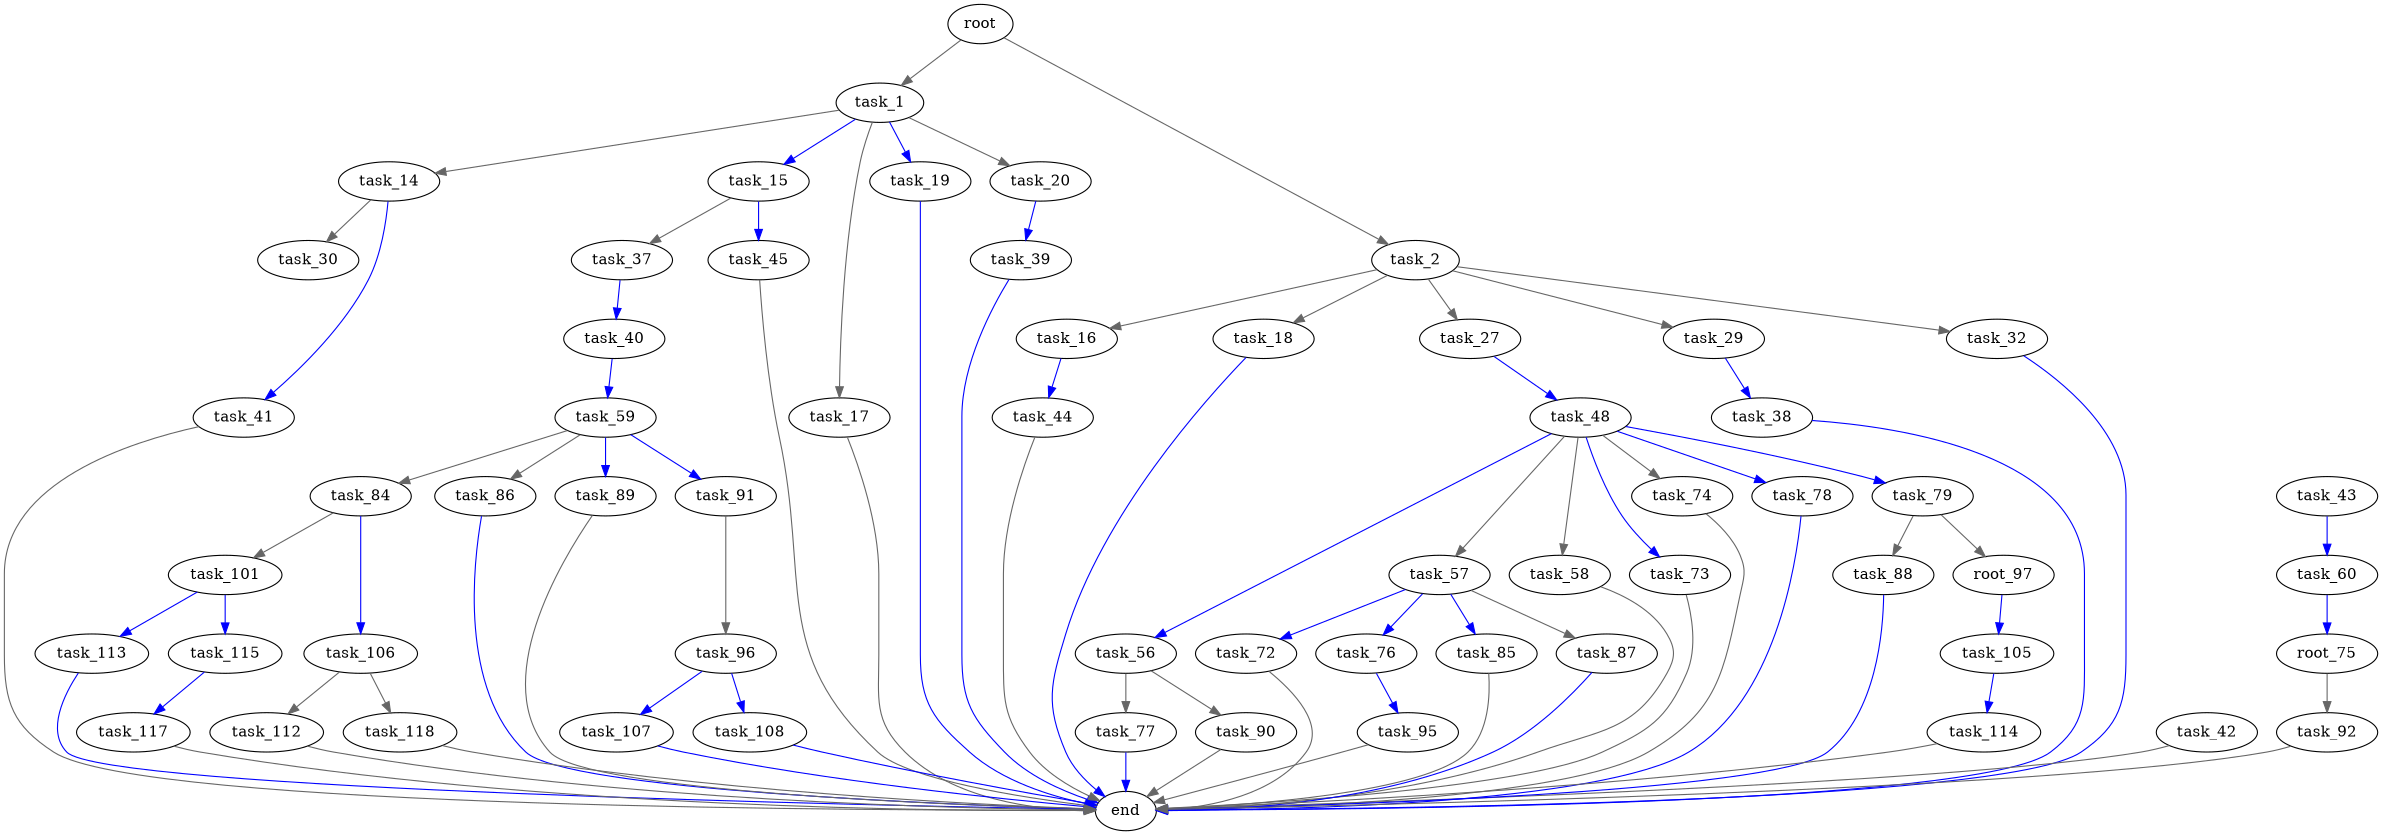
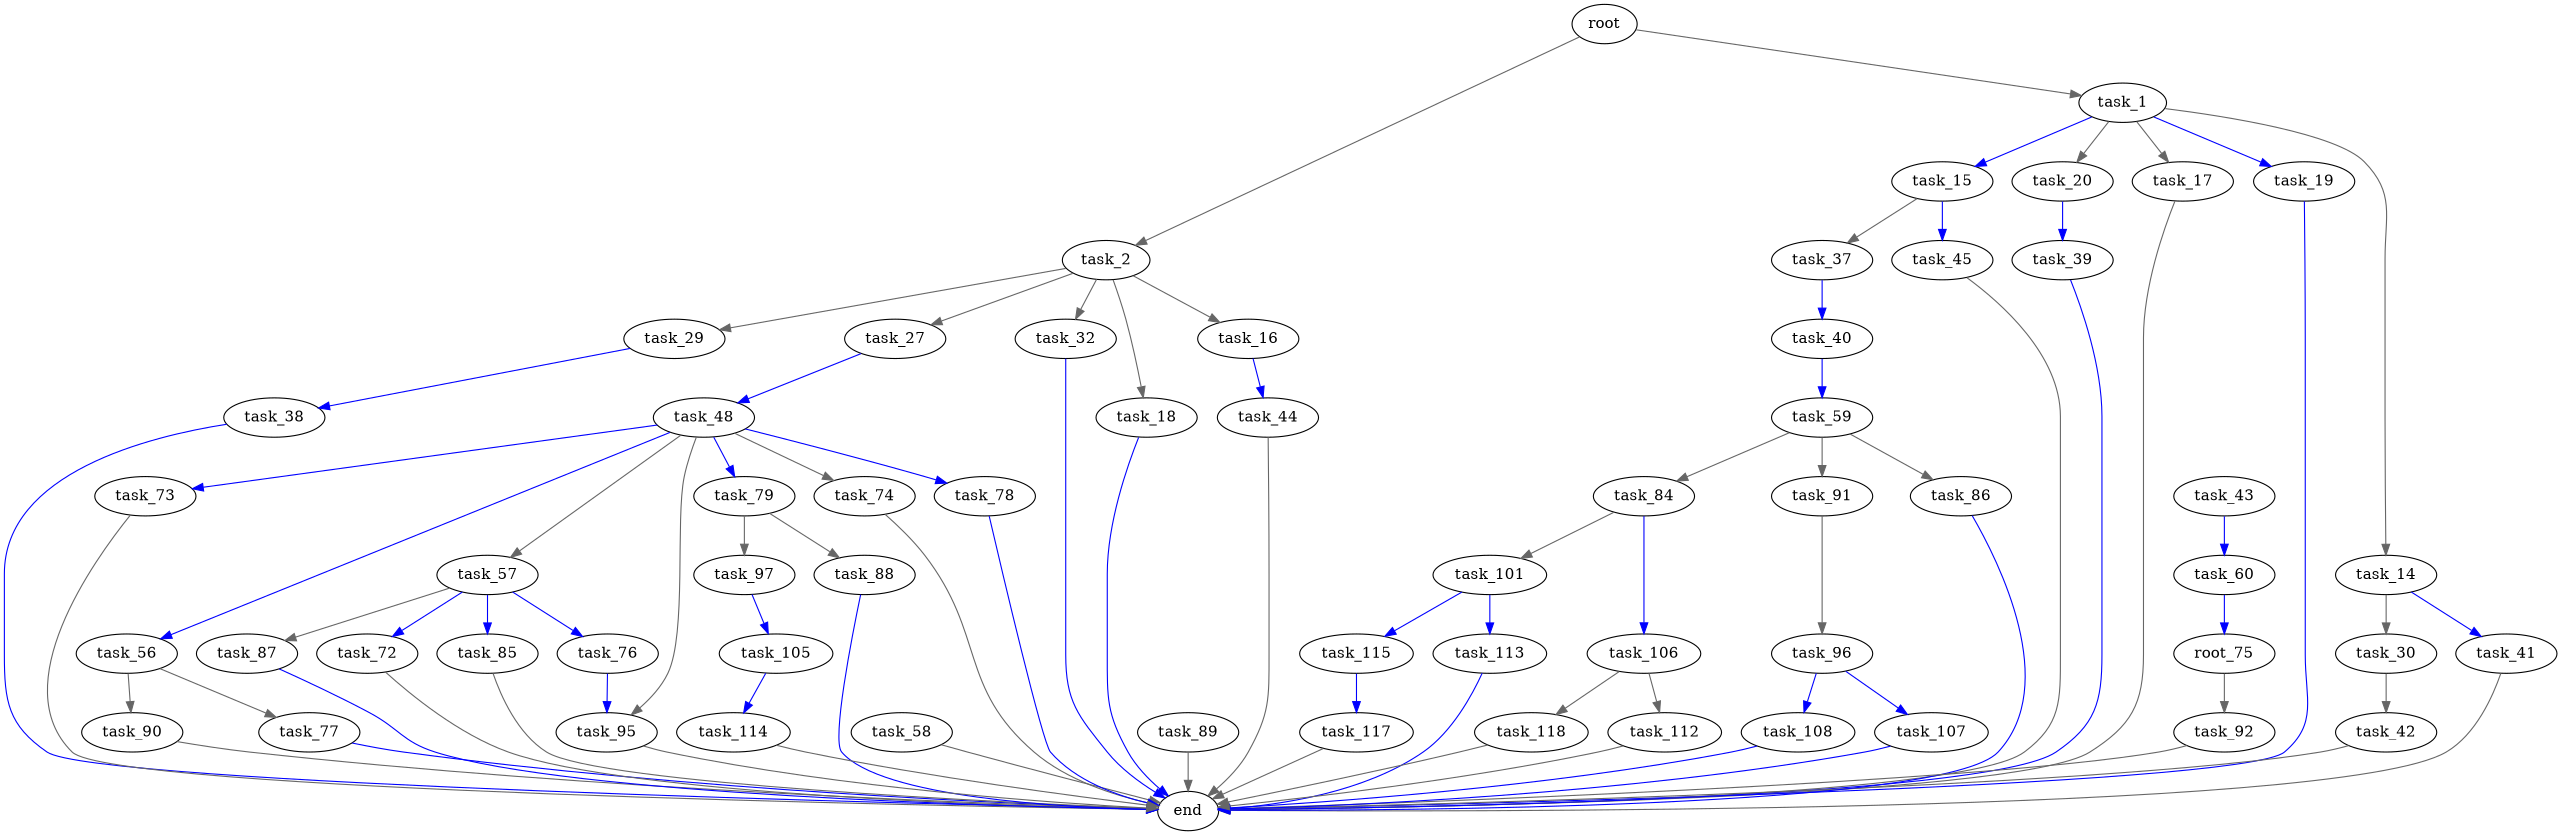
edge "task_59" -> "task_89": removed
edge "task_59" -> "task_91": color blue -> gray40
edge "task_48" -> "task_58": now "task_48" -> "task_95"
node "root_97": label "root_97" -> "task_97"
edge "task_30" -> "task_42": added
